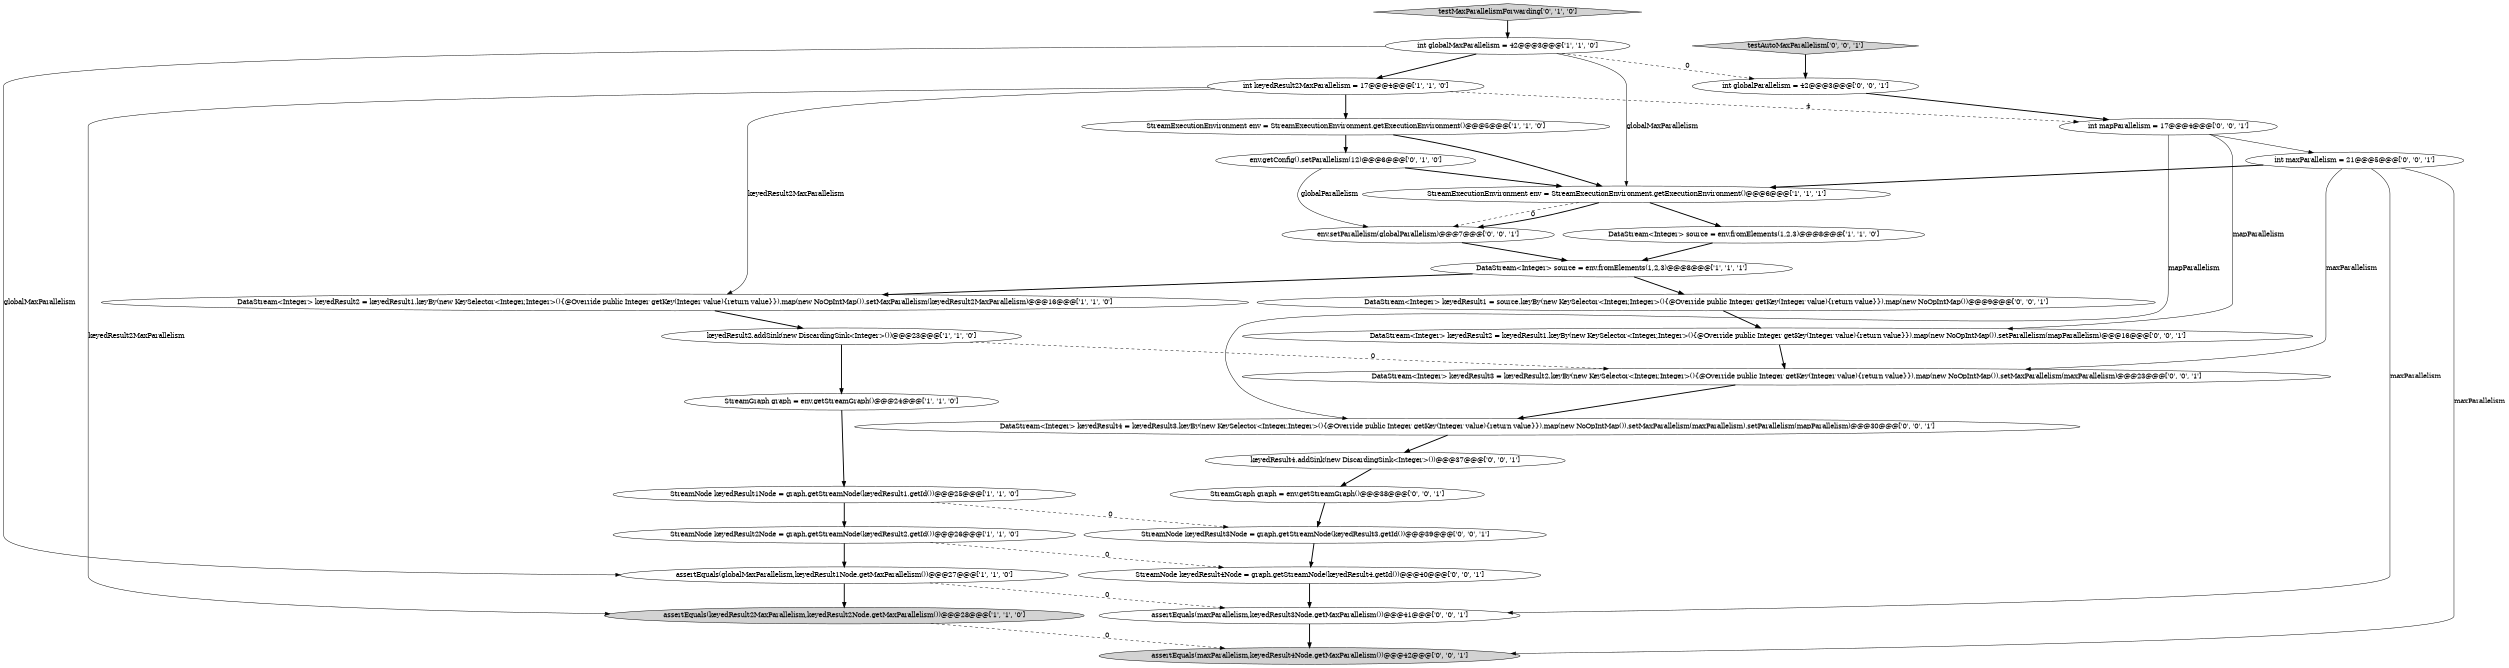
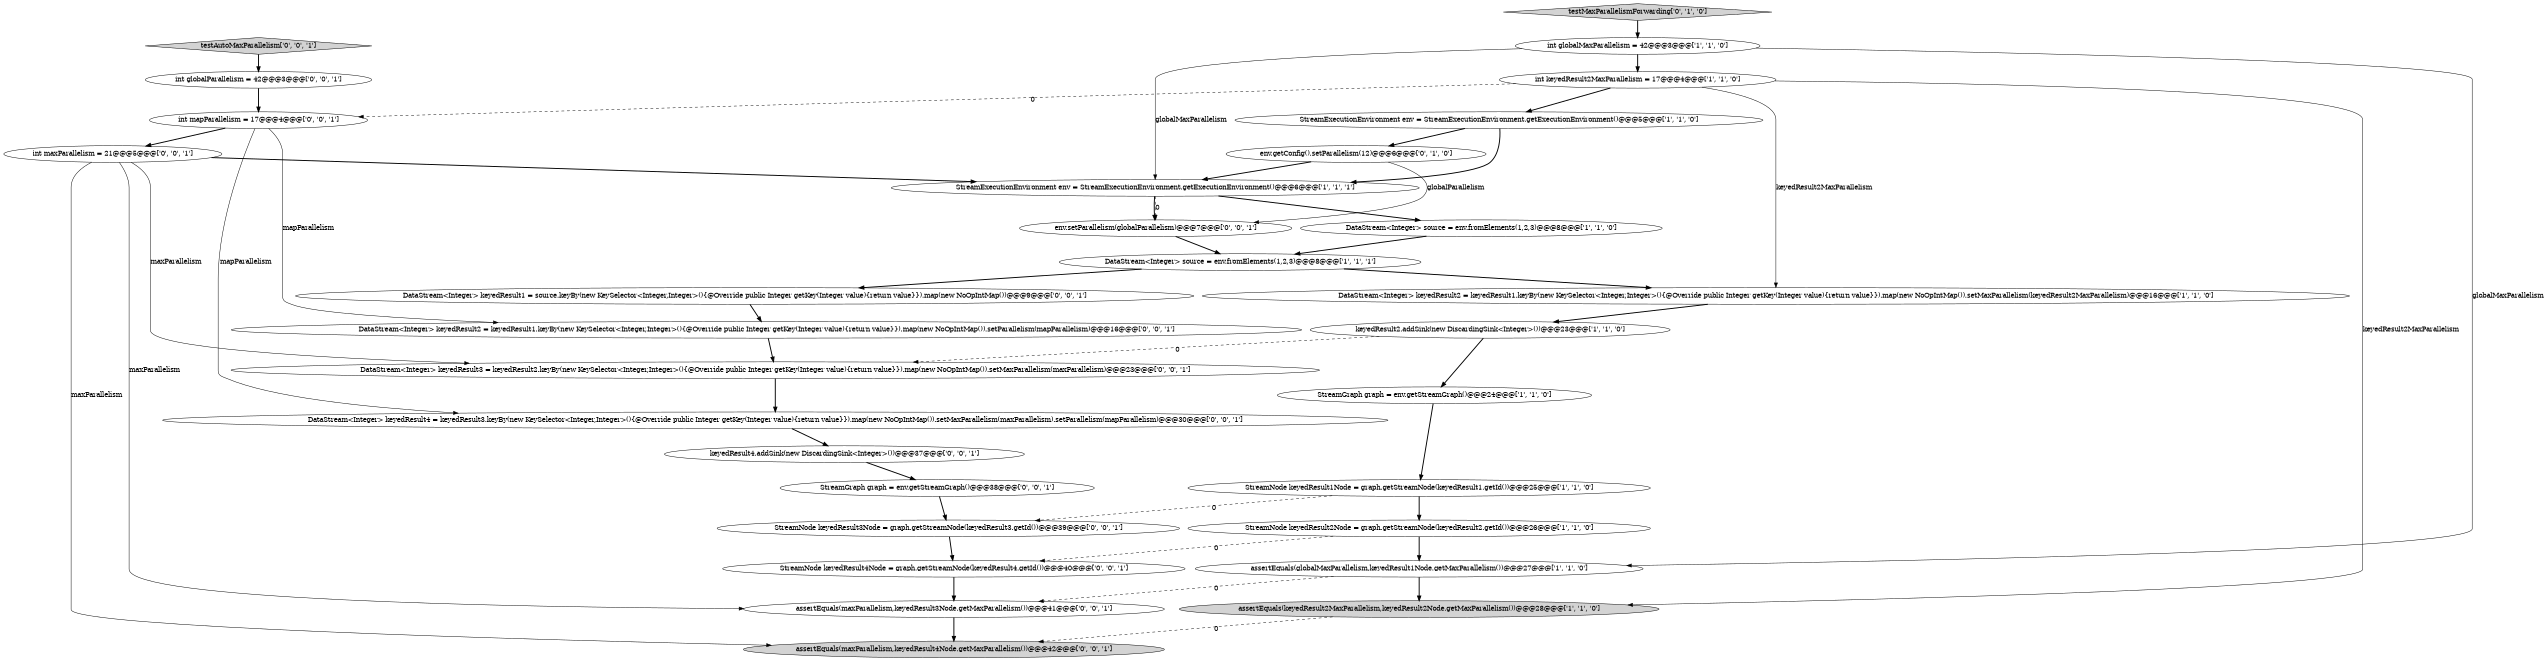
edge "int globalMaxParallelism = 42@@@3@@@['1', '1', '0']" -> "int globalParallelism = 42@@@3@@@['0', '0', '1']": removed, label "0"
edge "int keyedResult2MaxParallelism = 17@@@4@@@['1', '1', '0']" -> "int mapParallelism = 17@@@4@@@['0', '0', '1']": label "4" -> "0"
edge "int mapParallelism = 17@@@4@@@['0', '0', '1']" -> "int maxParallelism = 21@@@5@@@['0', '0', '1']": style solid -> bold
